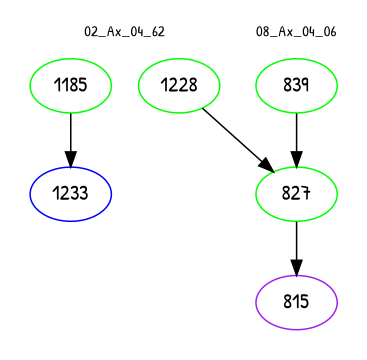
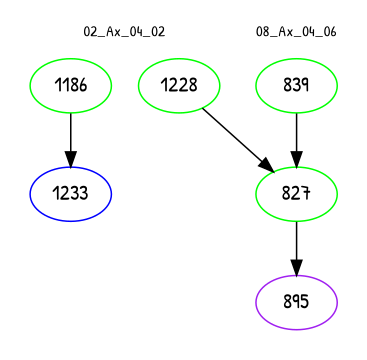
cluster "02_Ax_04_62": label "02_Ax_04_62" -> "02_Ax_04_02"
node "1185": label "1185" -> "1186"
node "815": label "815" -> "895"
